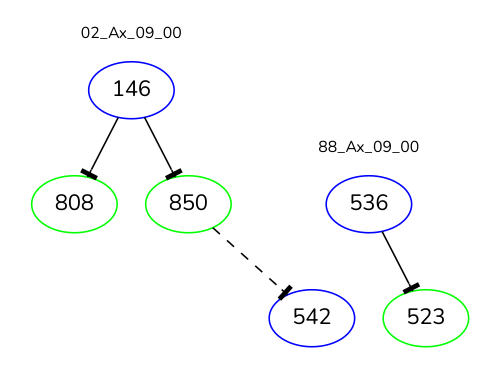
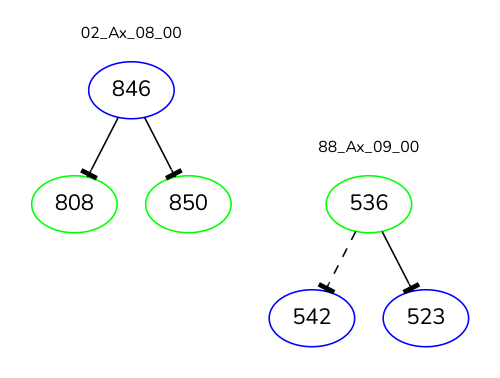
cluster "02_Ax_09_00": label "02_Ax_09_00" -> "02_Ax_08_00"
node "146": label "146" -> "846"
node "536": color blue -> green
edge "850" -> "542": now "536" -> "542"
node "523": color green -> blue
